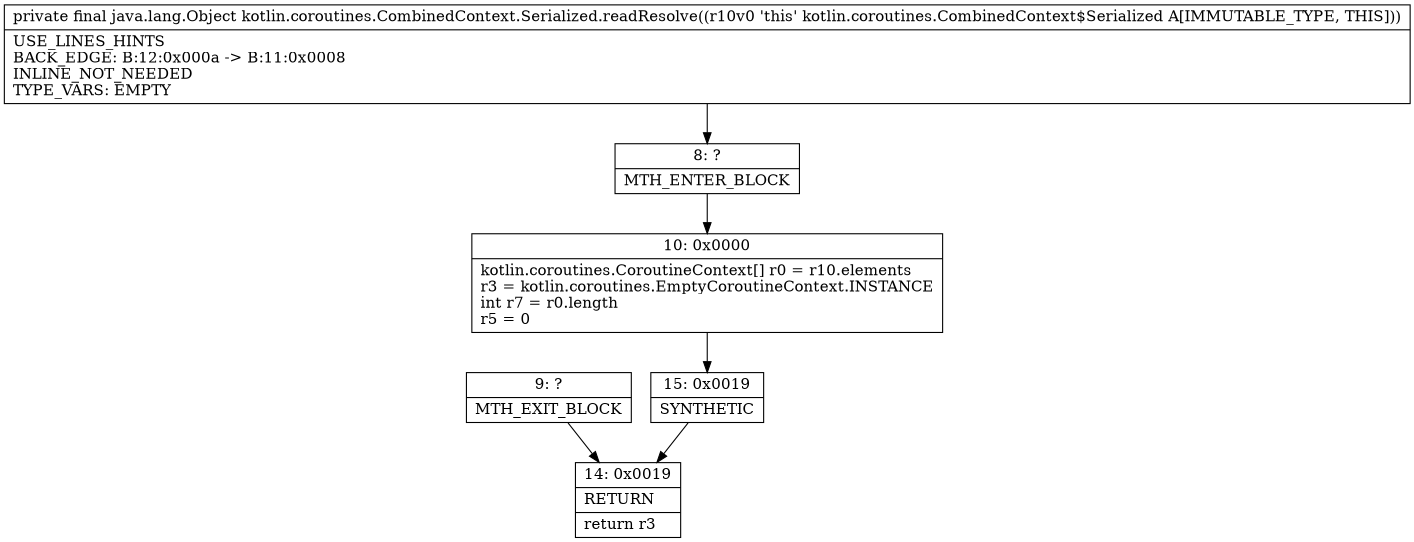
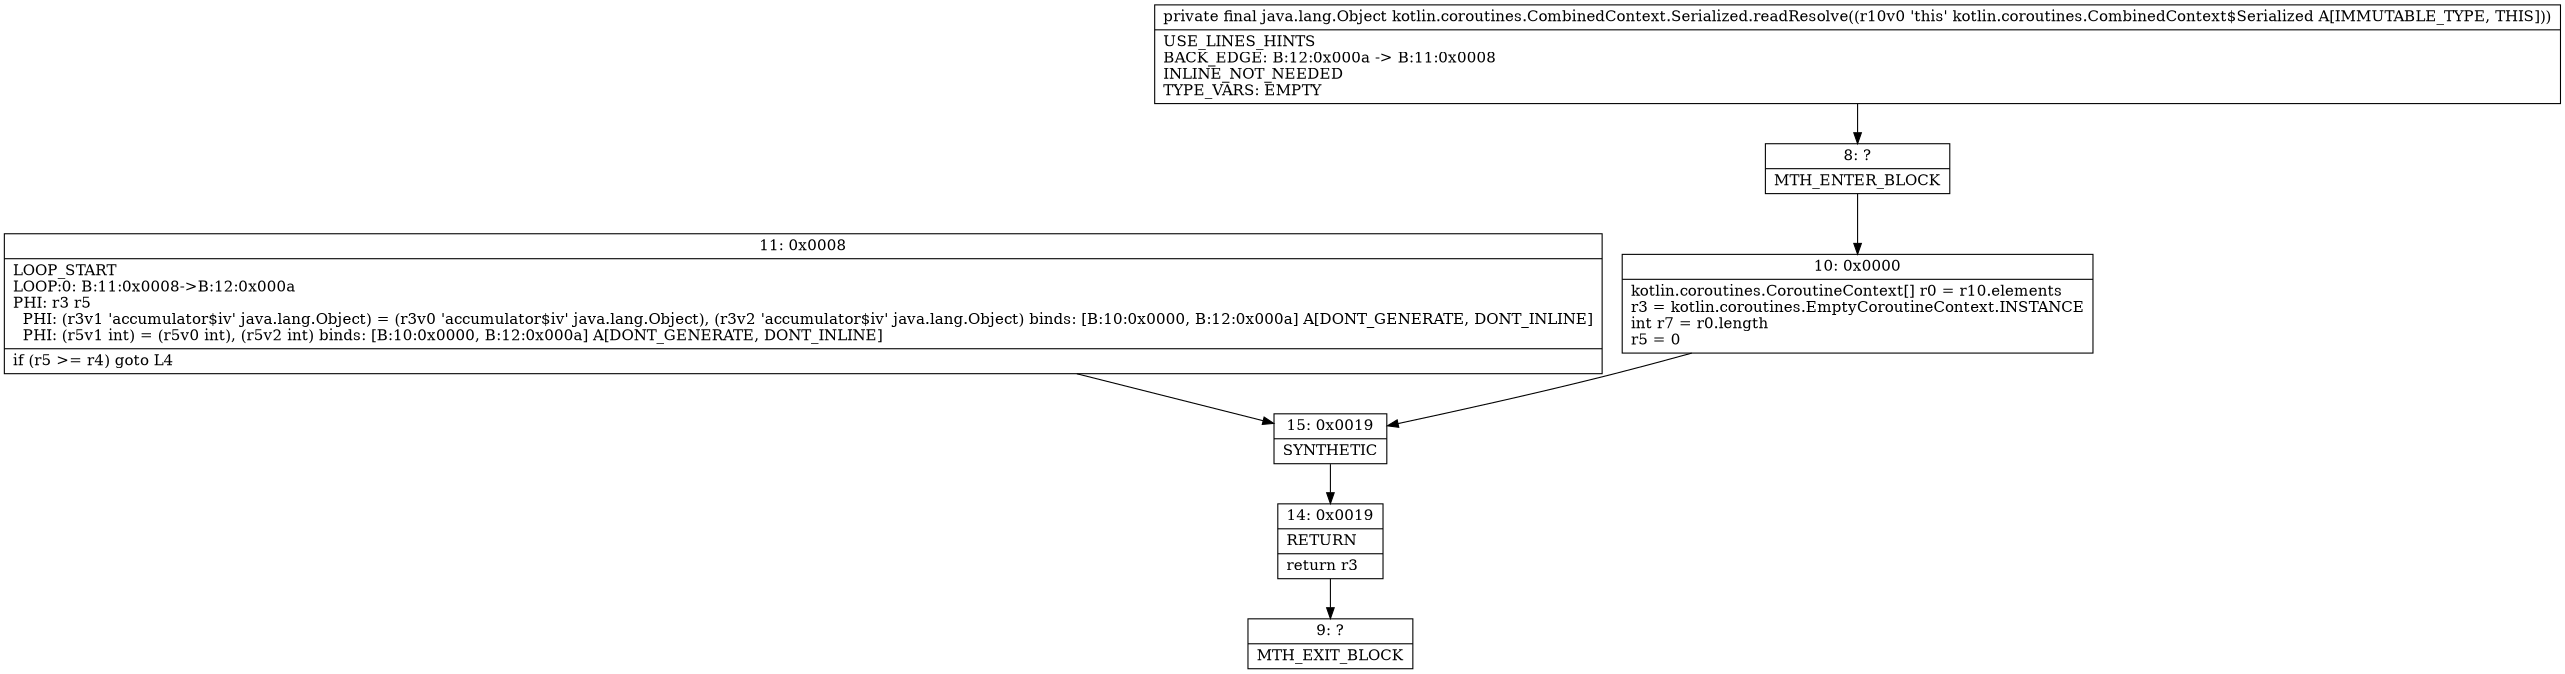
node "11: 0x0008": added
edge "9: ?" -> "14: 0x0019": reversed
